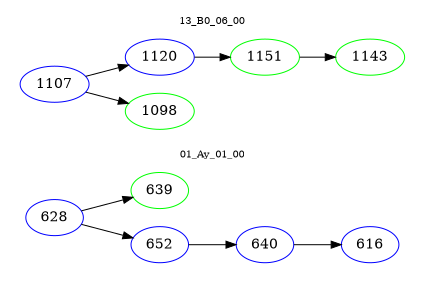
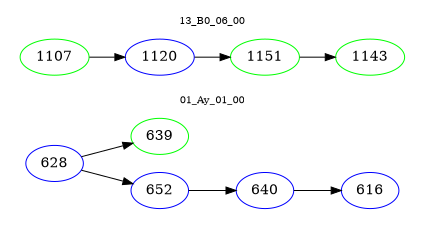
node "1107": color blue -> green
node "1098": removed
